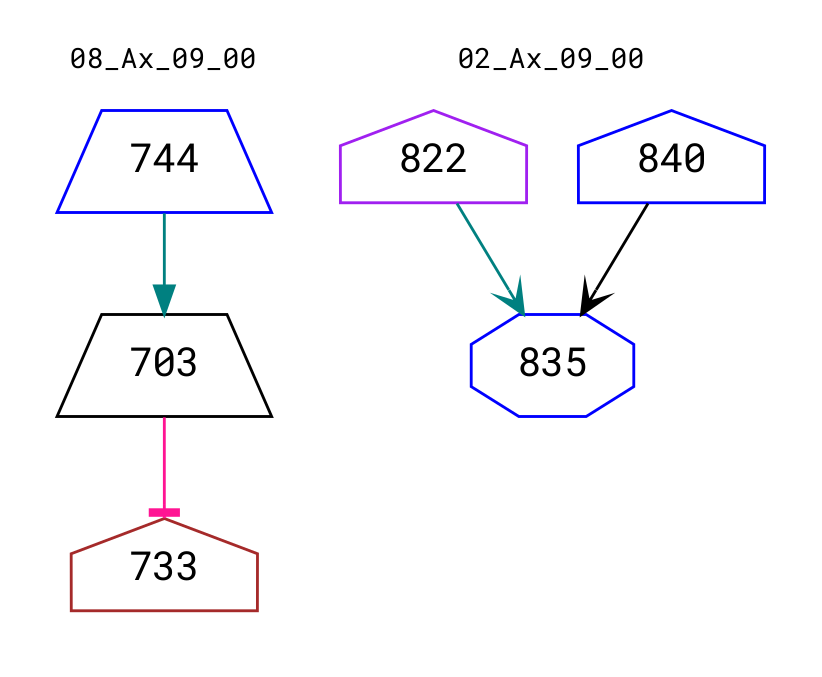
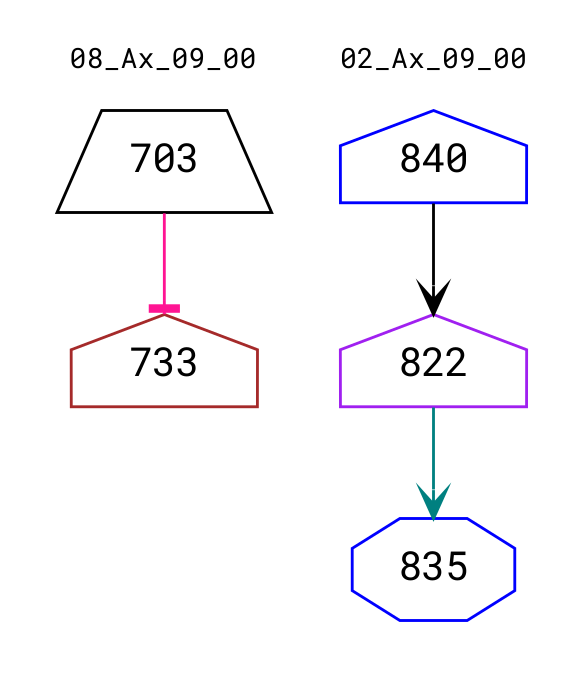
node "744": removed
edge "840" -> "835": now "840" -> "822"
